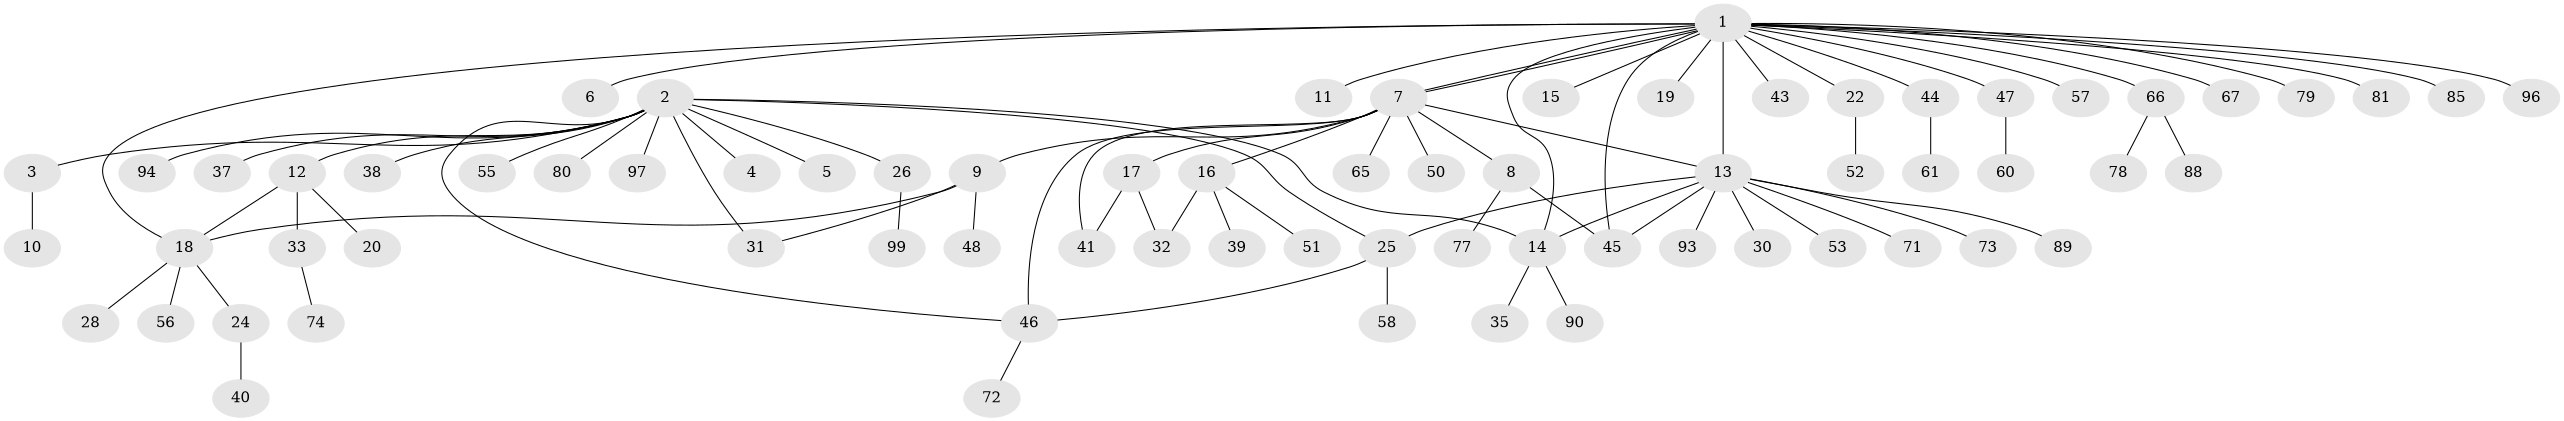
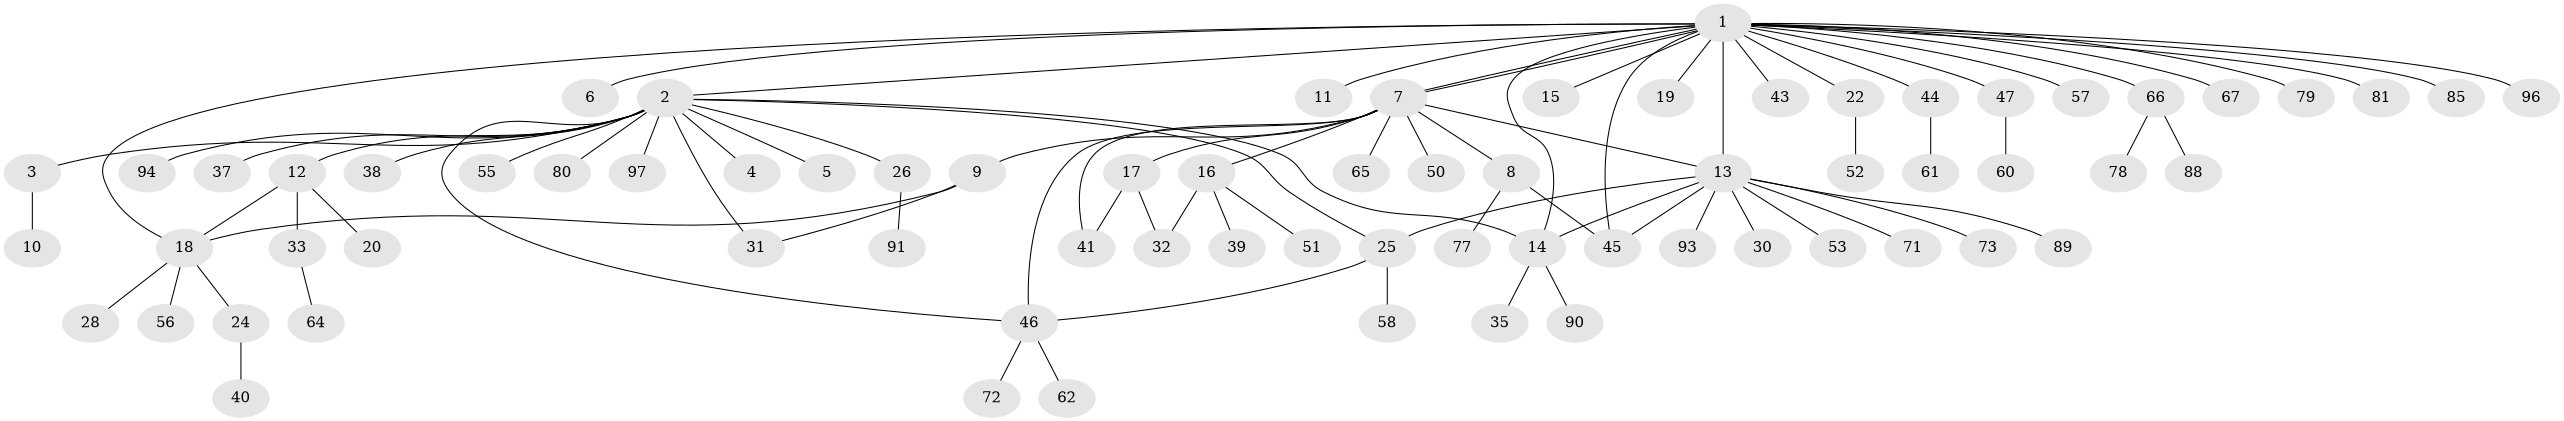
edge "1" -- "2": added
node "99": label "99" -> "91"
node "48": removed
node "74": label "74" -> "64"
node "62": added
